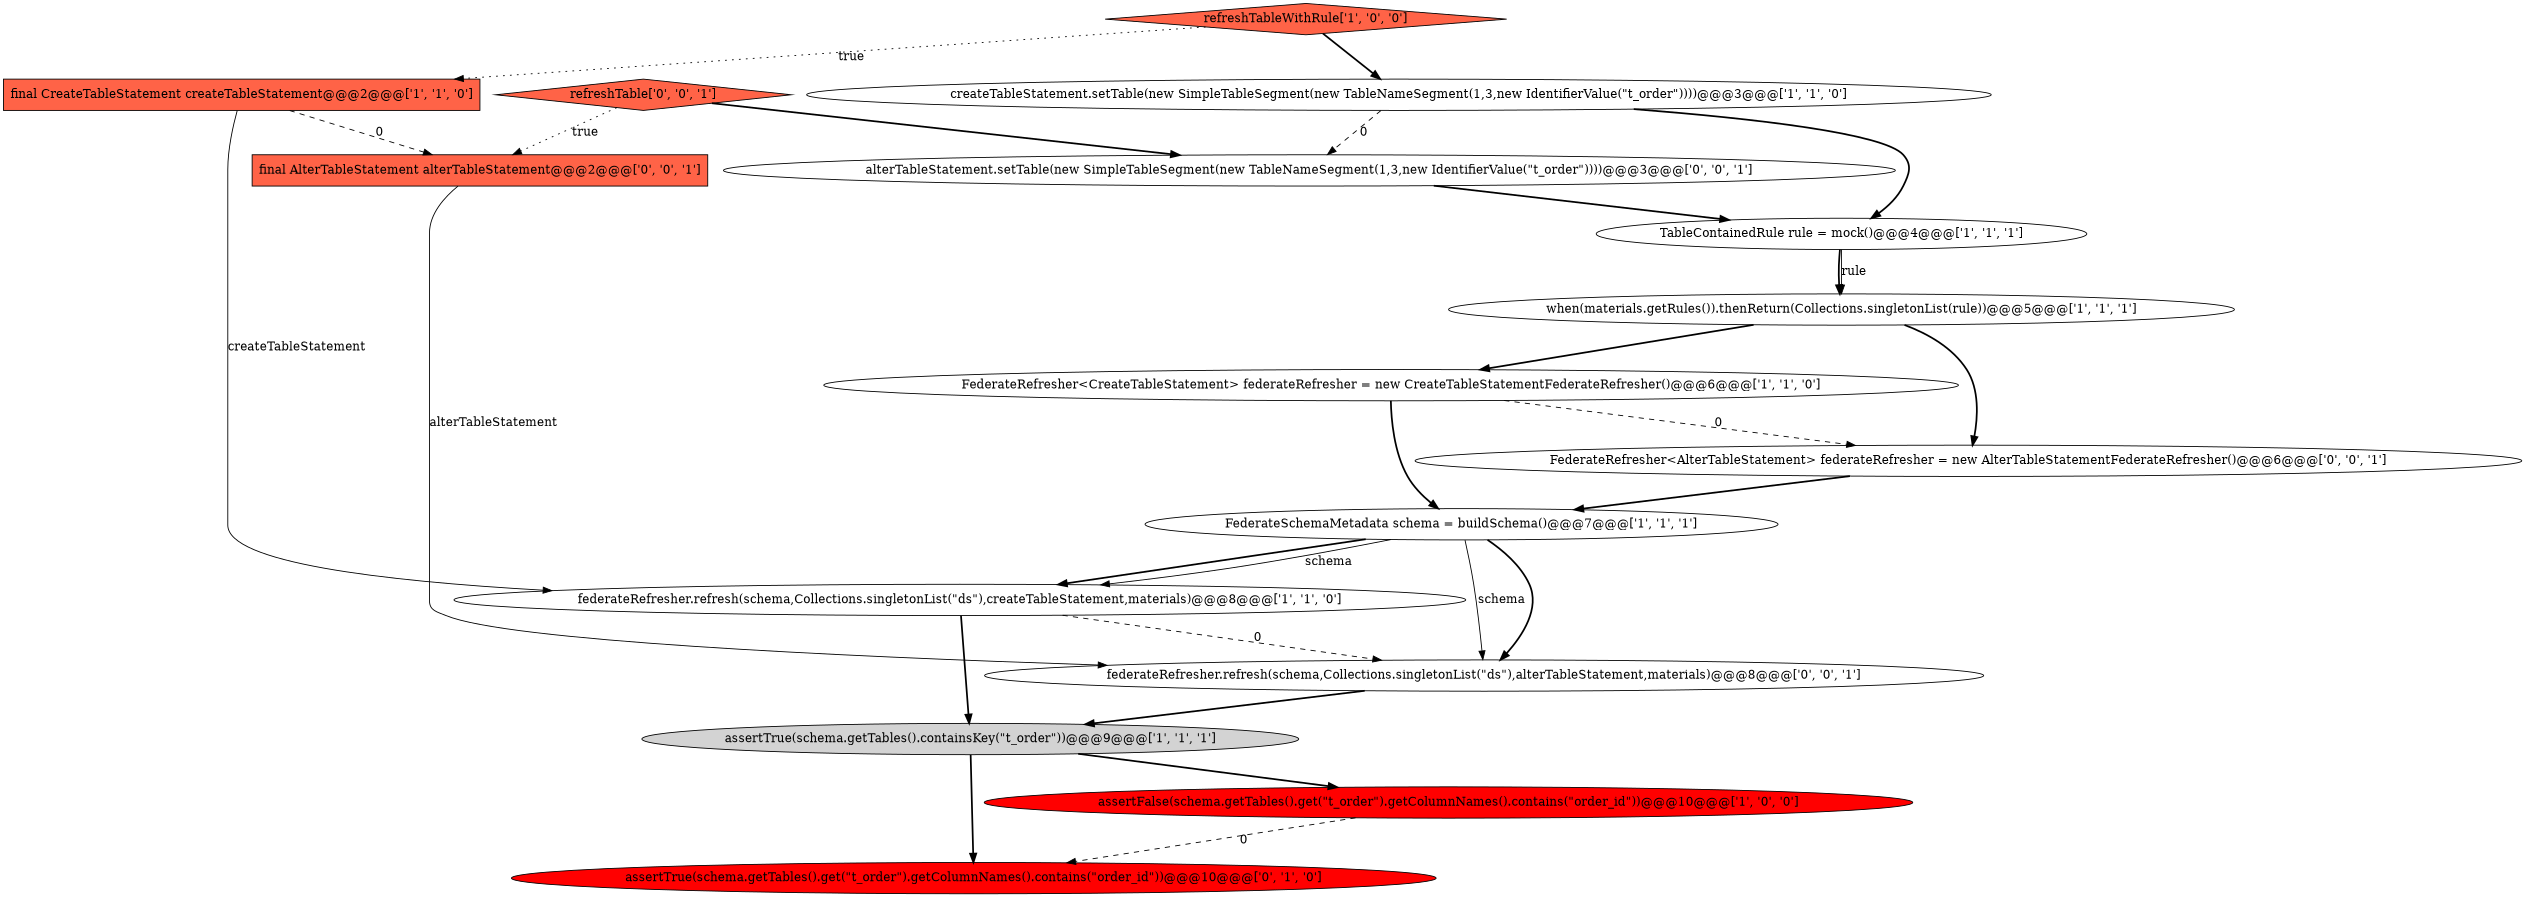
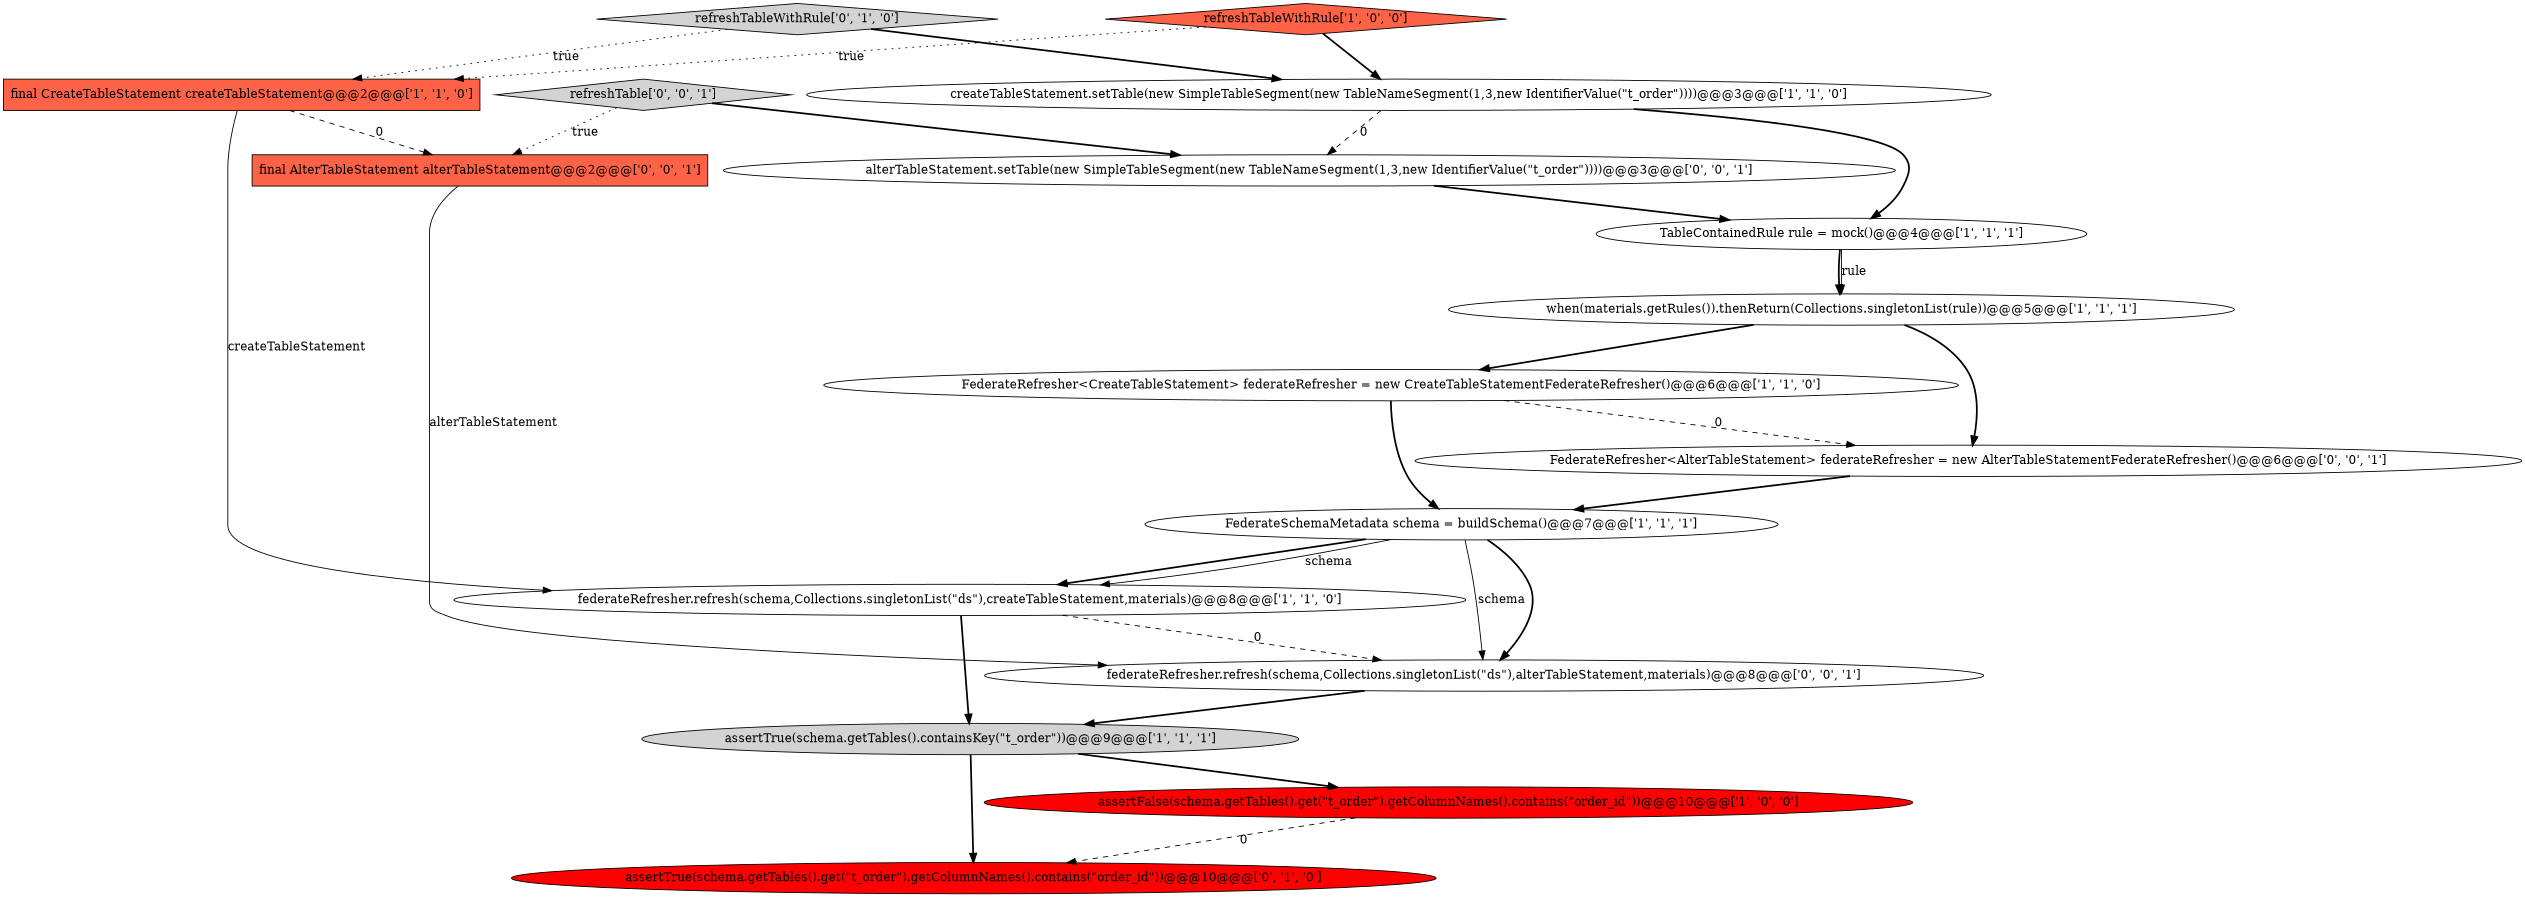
node "refreshTableWithRule['0', '1', '0']": added
node "refreshTable['0', '0', '1']": fillcolor tomato -> lightgray
